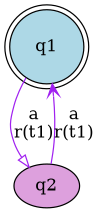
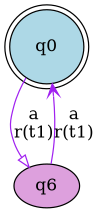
node "q1": label "q1" -> "q0"
node "q2": label "q2" -> "q6"
